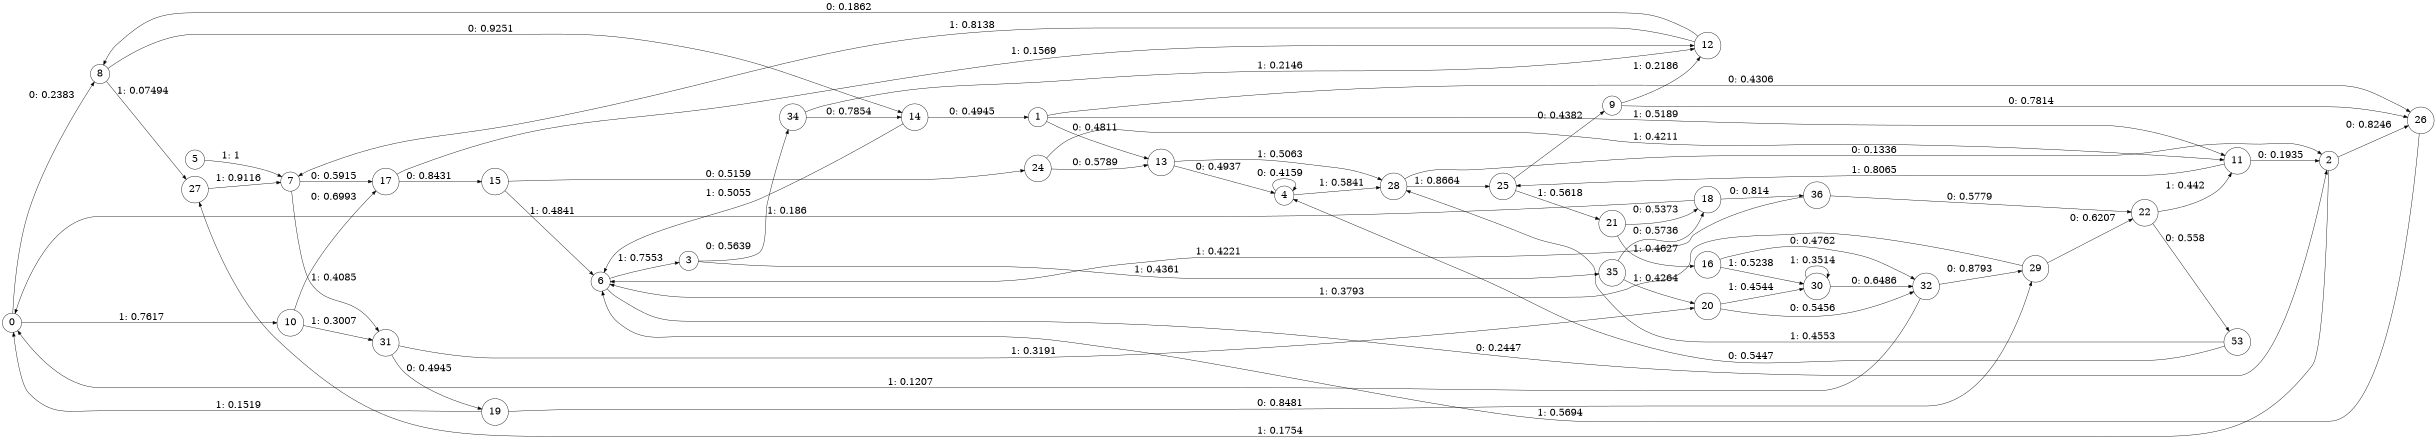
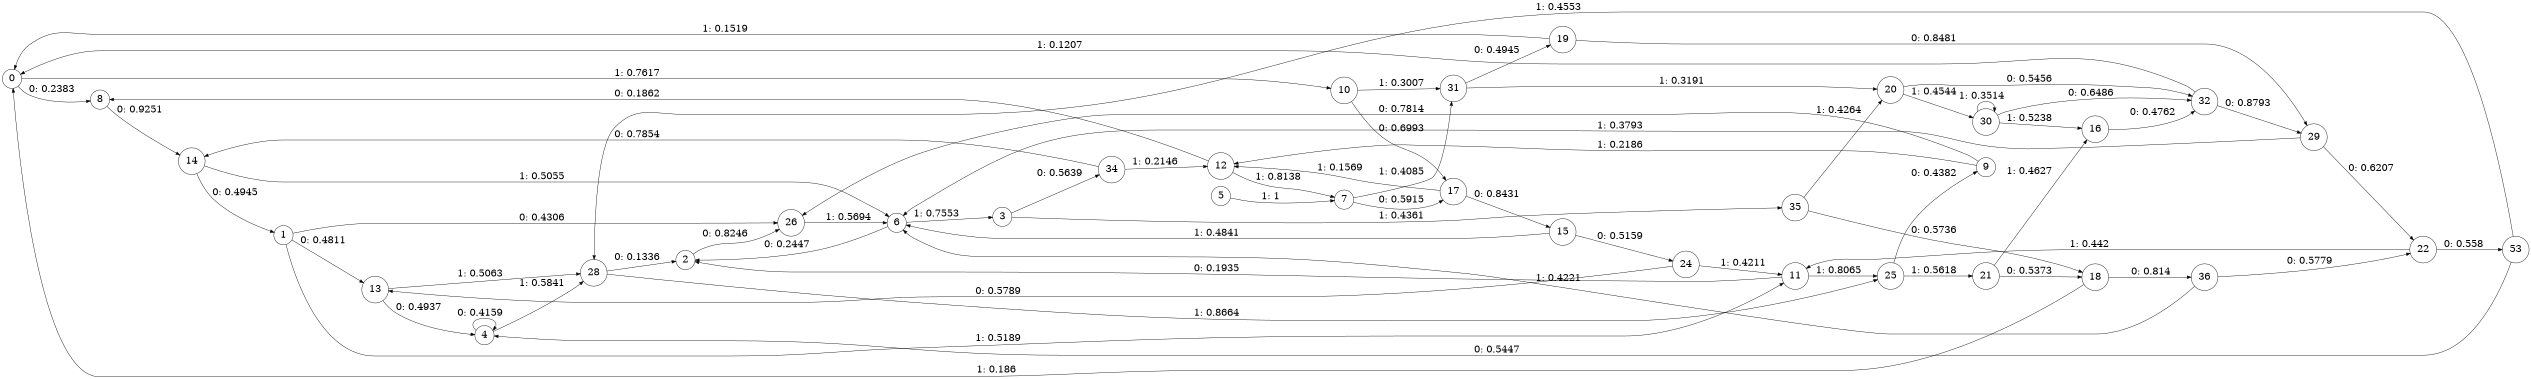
node "27": removed
edge "16" -> "30": reversed
